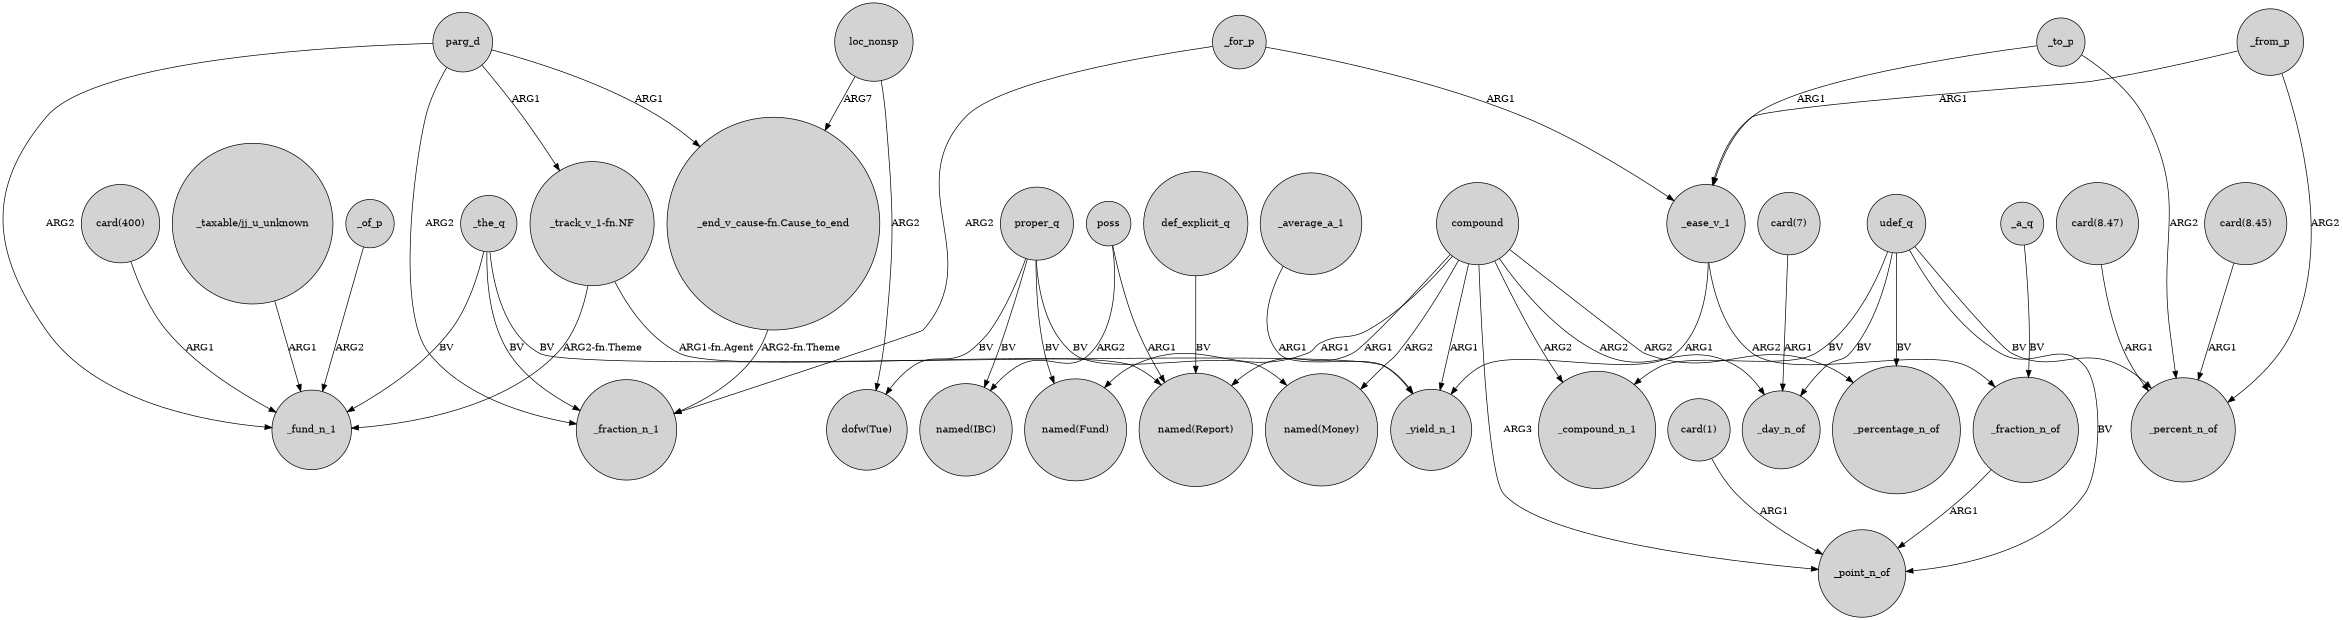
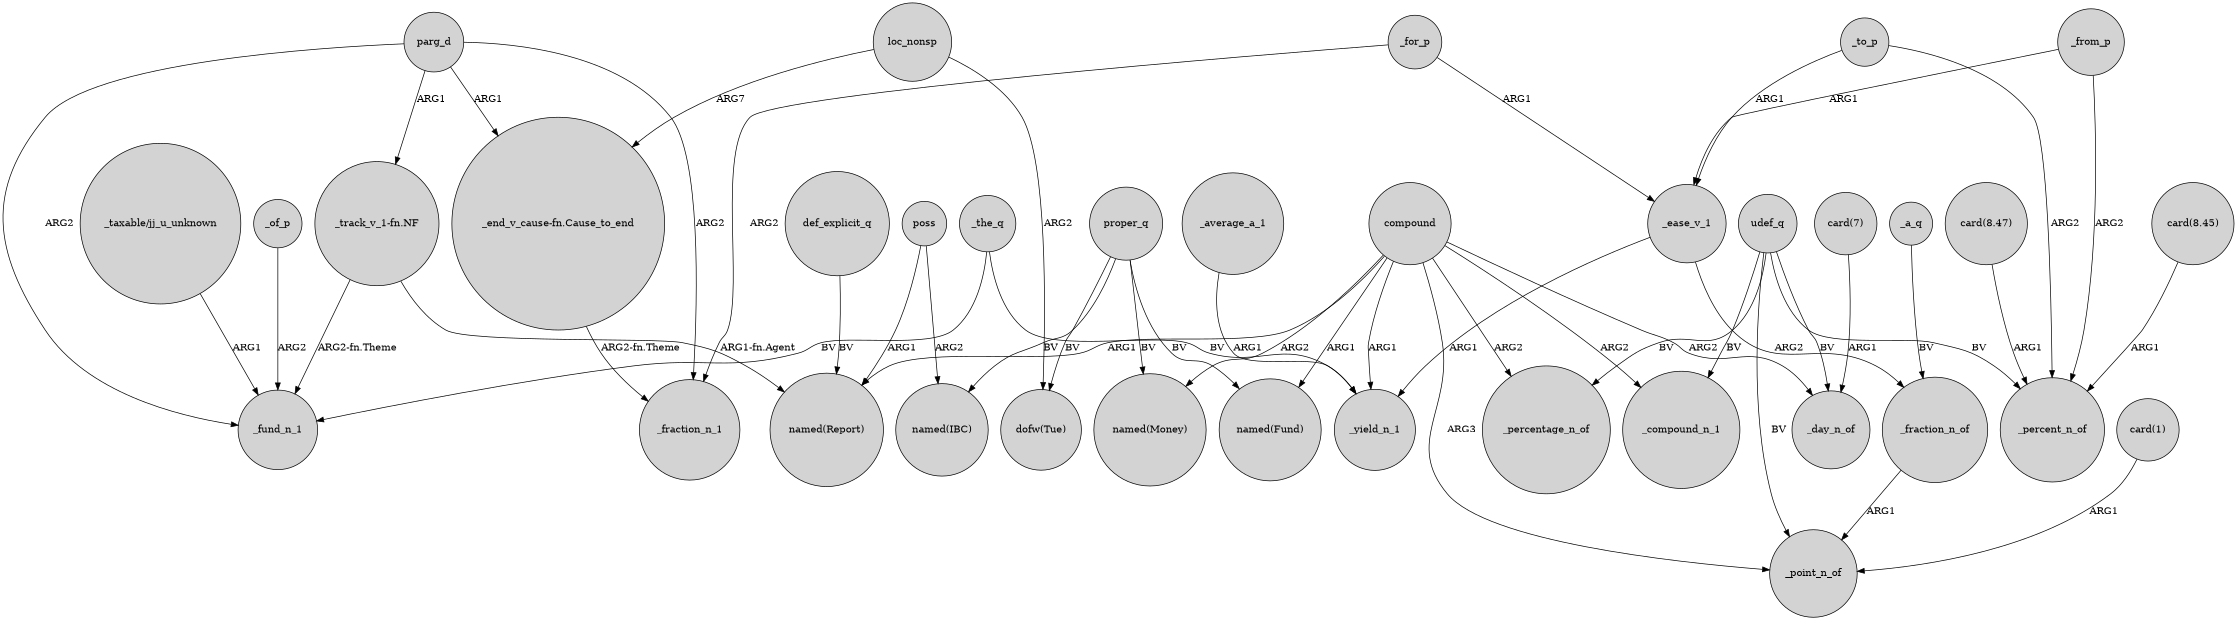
node "card(400)": removed
edge "_the_q" -> "_fraction_n_1": removed, label "BV"
